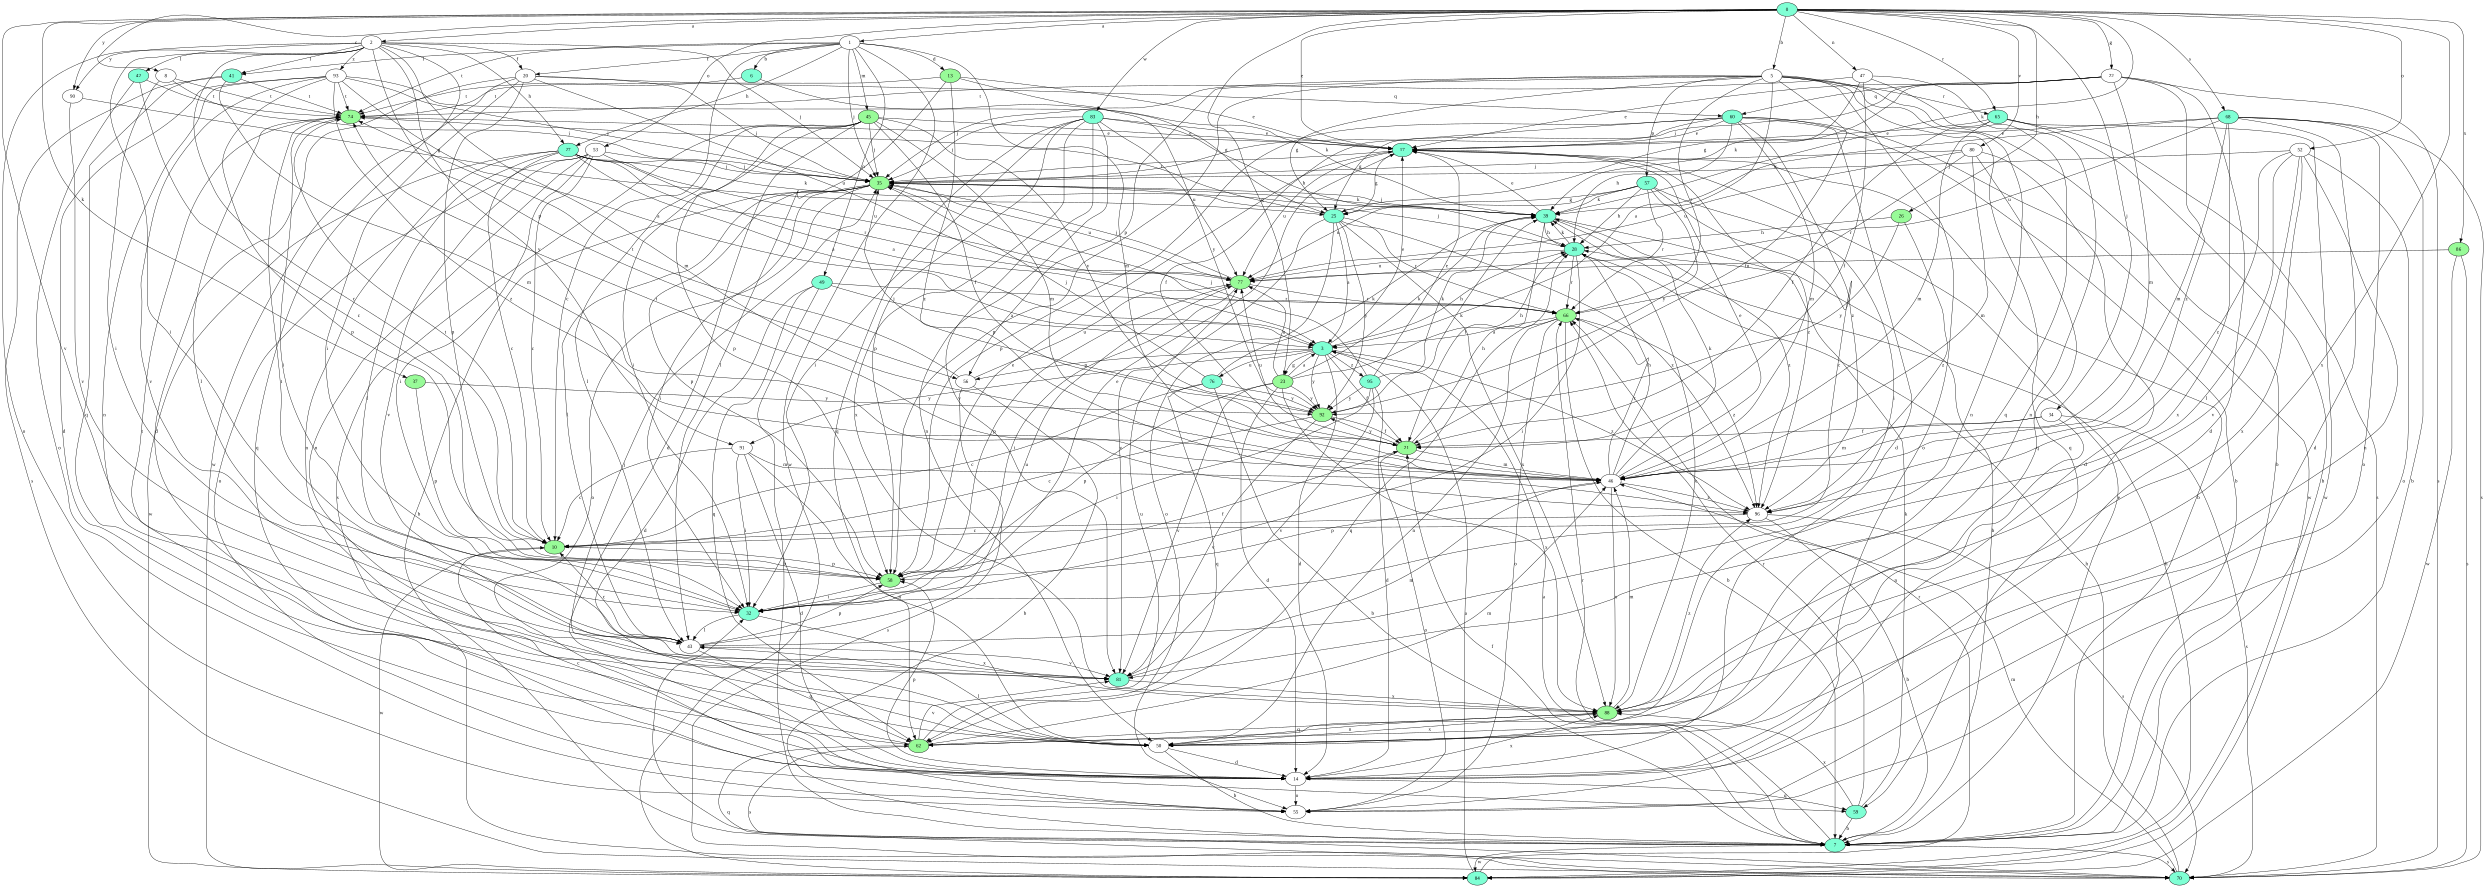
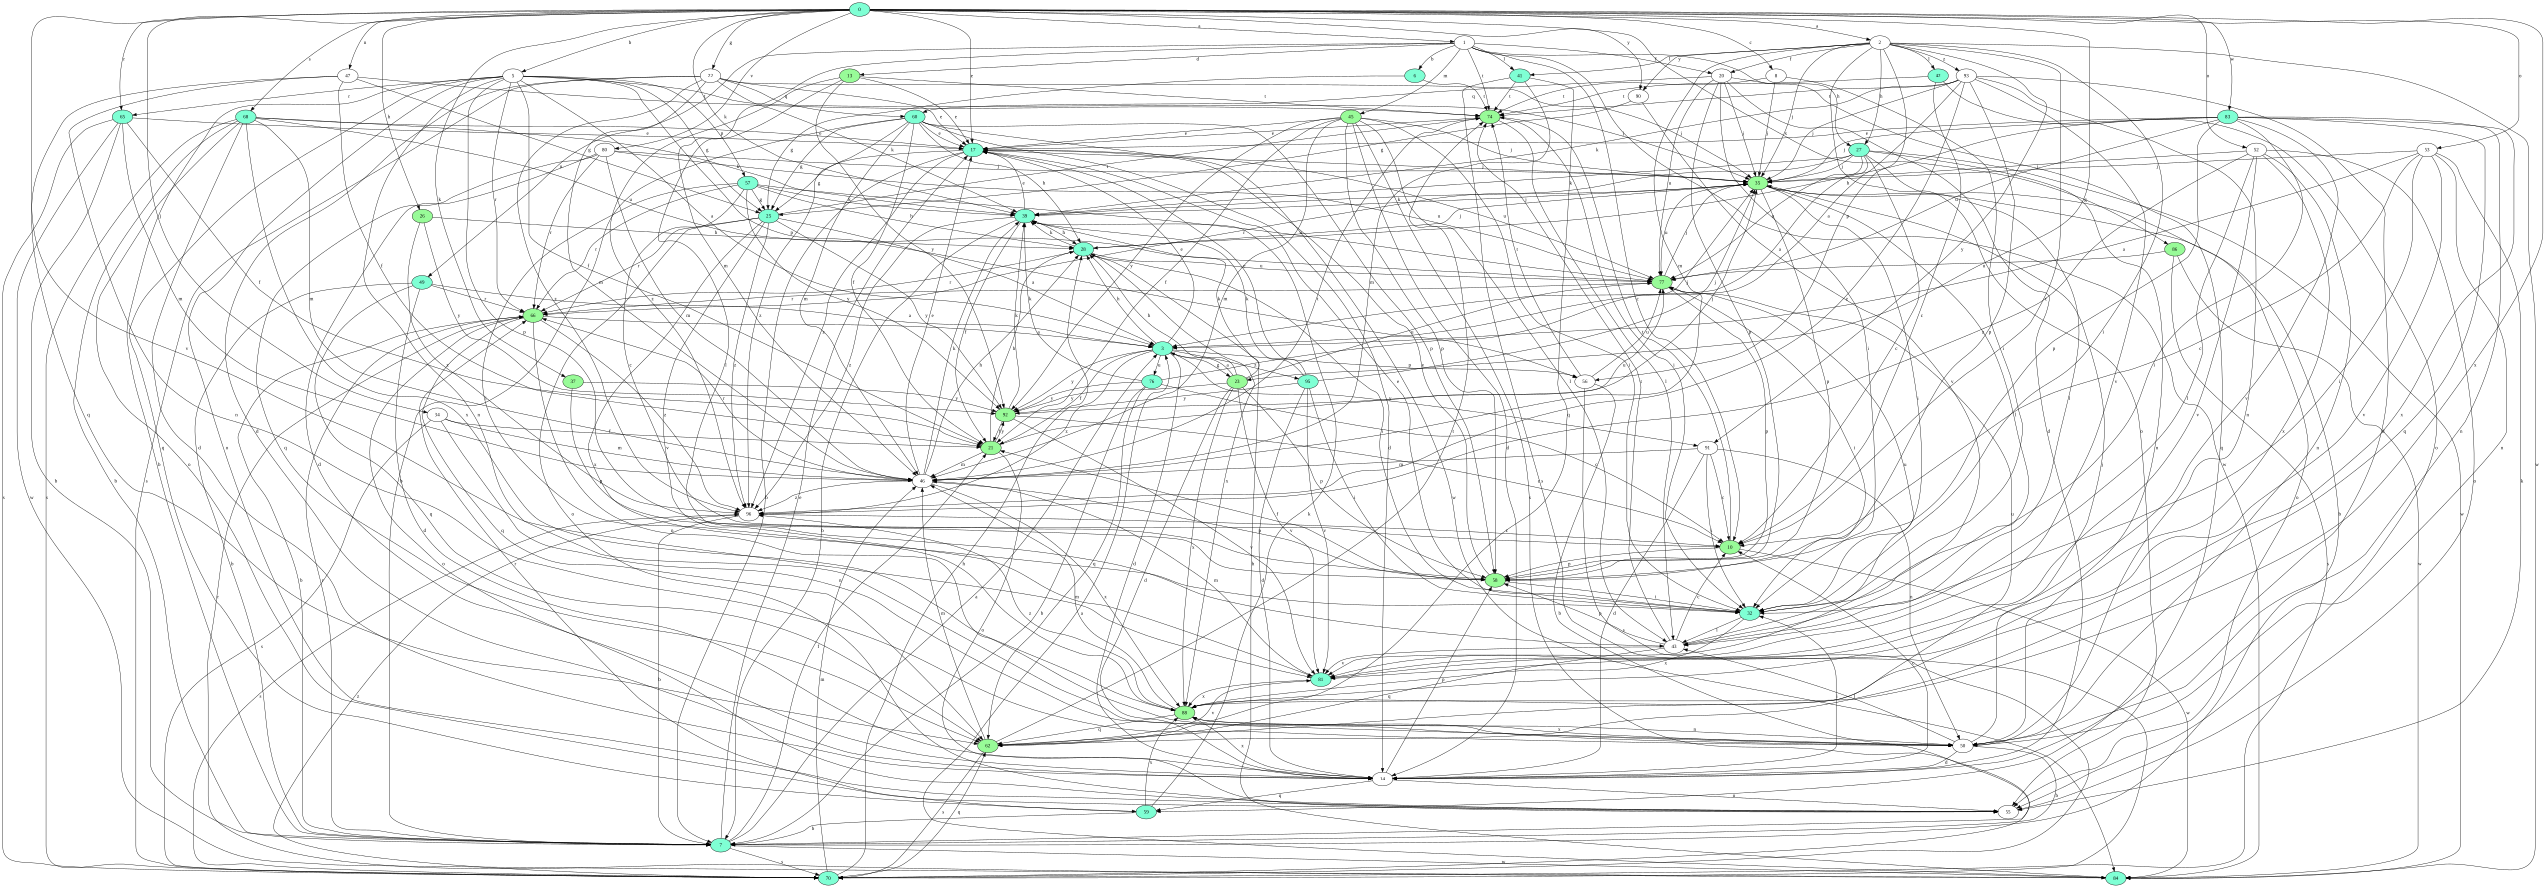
edge "1" -> "35": removed, label "j"
edge "53" -> "55": label "o" -> "k"
edge "70" -> "96": added, label "z"
edge "7" -> "32": now "14" -> "32"
